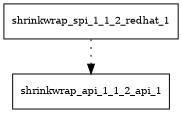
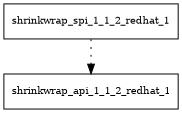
node "shrinkwrap_api_1_1_2_api_1": label "shrinkwrap_api_1_1_2_api_1" -> "shrinkwrap_api_1_1_2_redhat_1"
